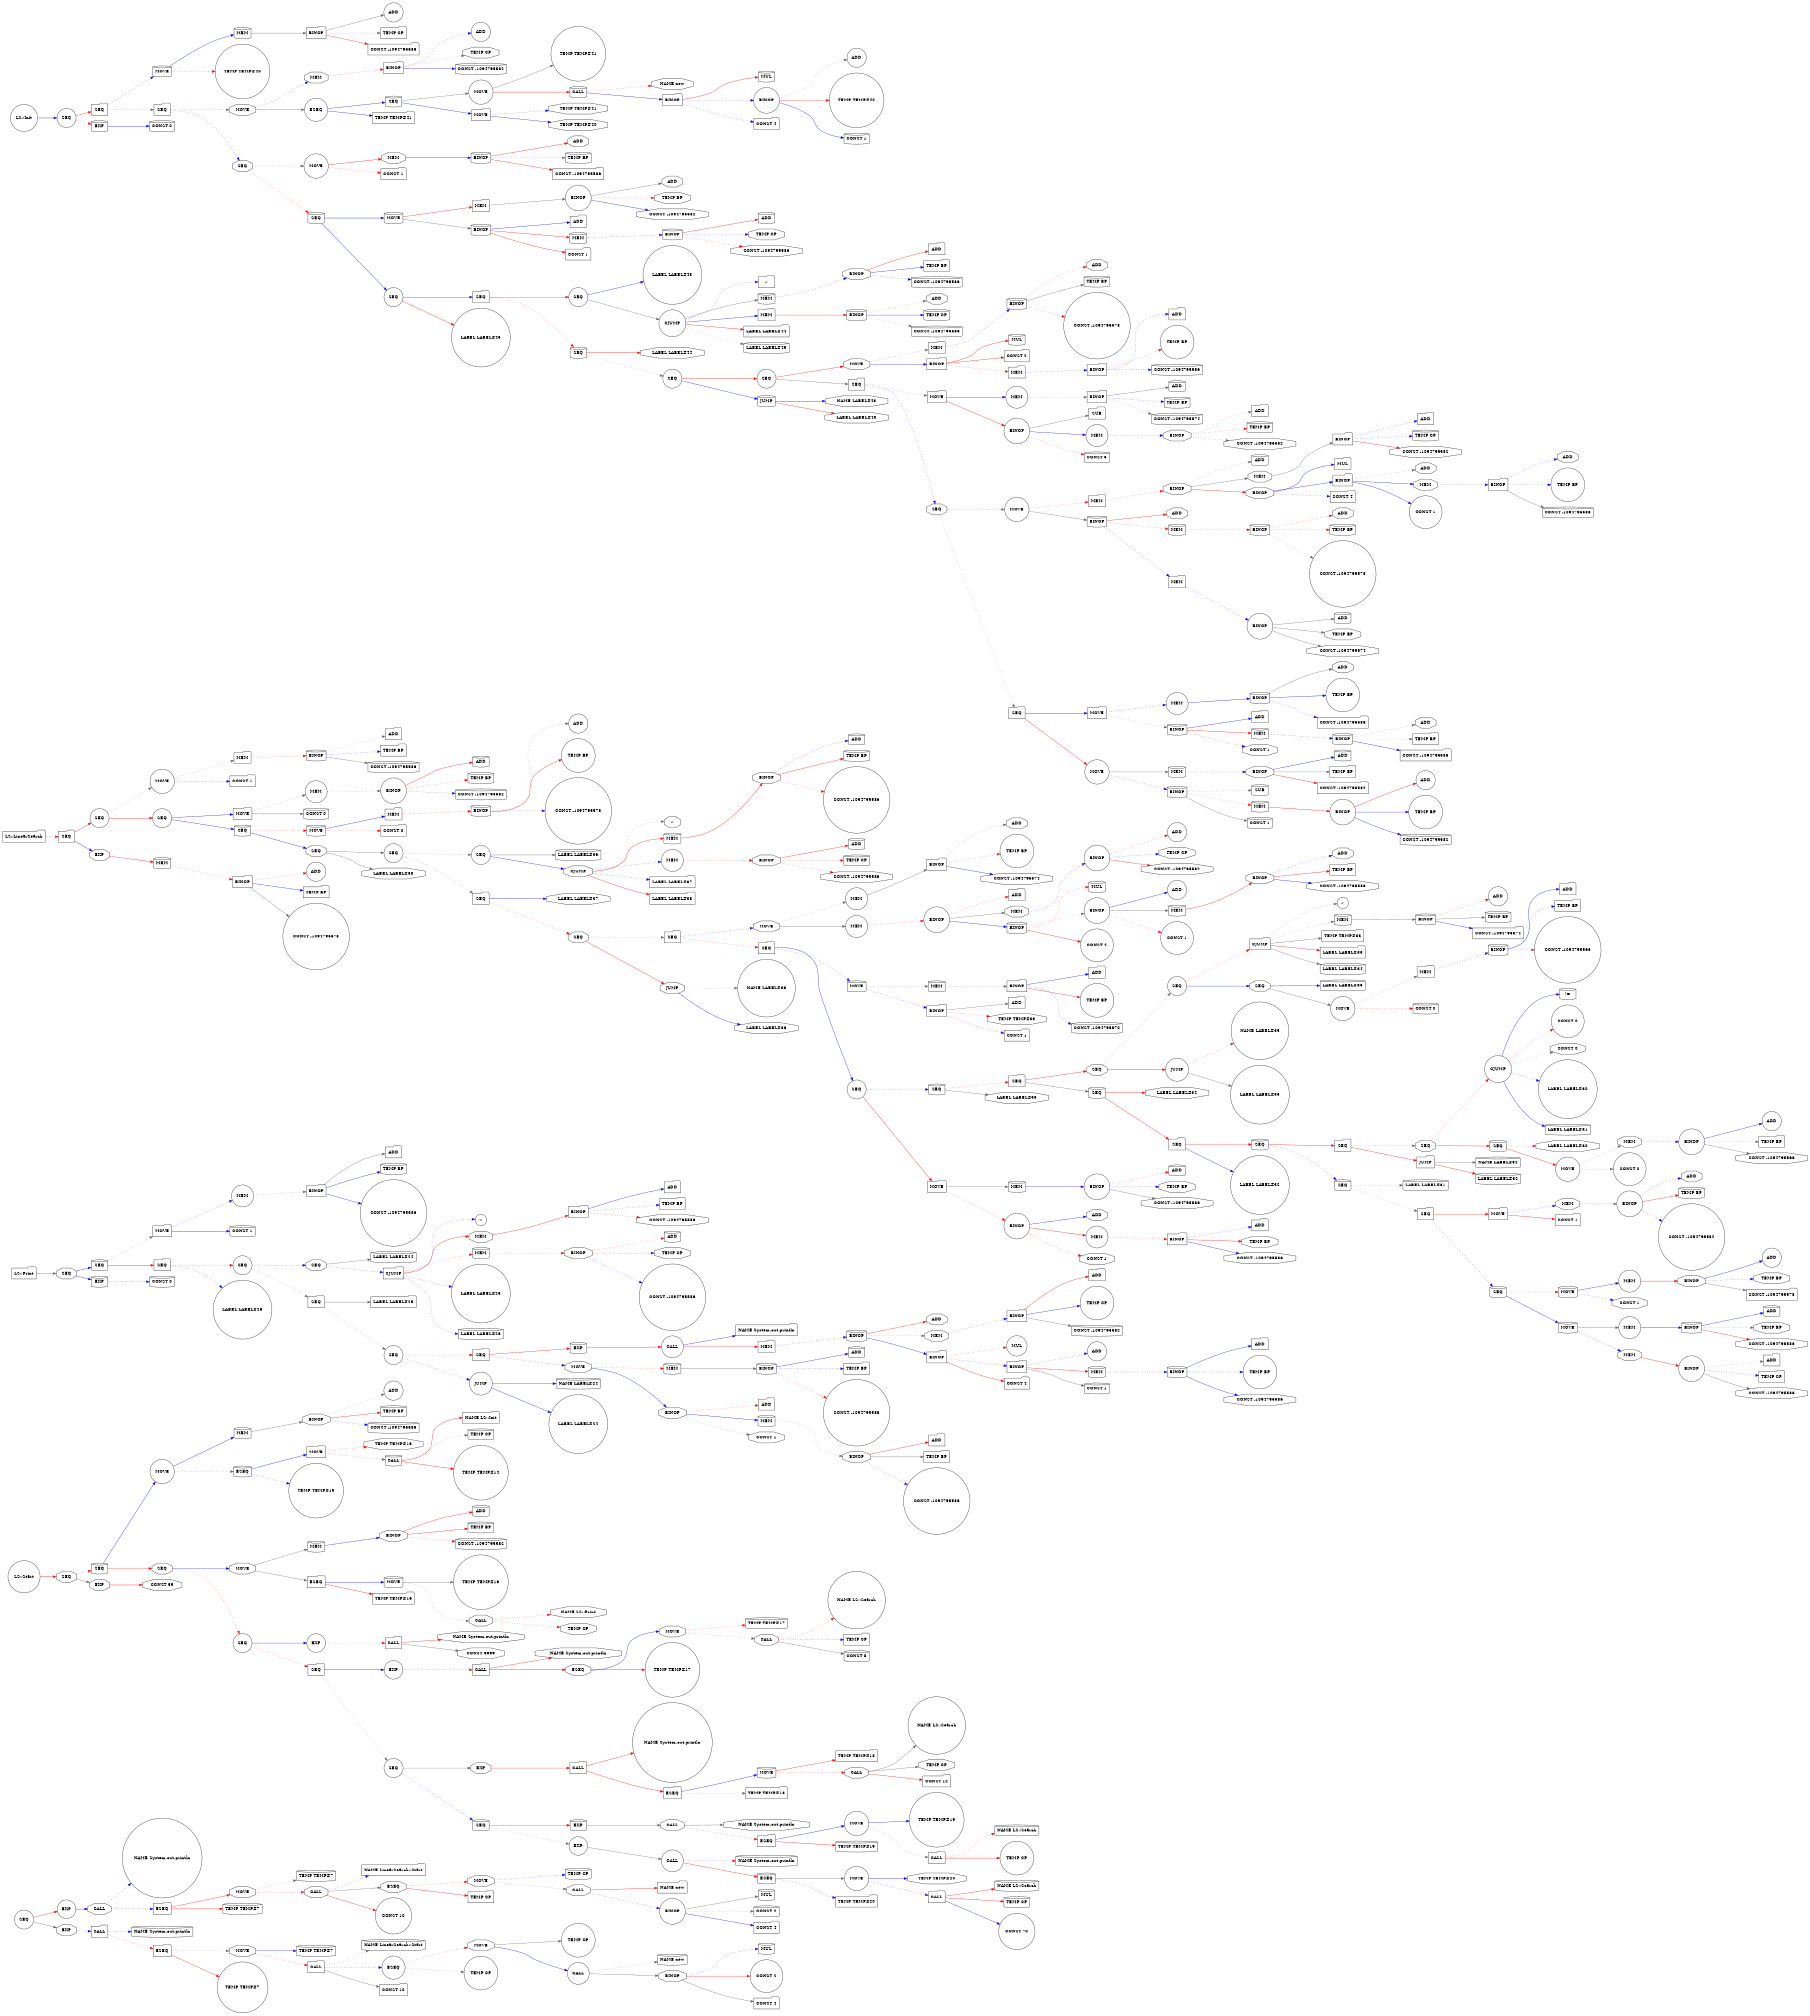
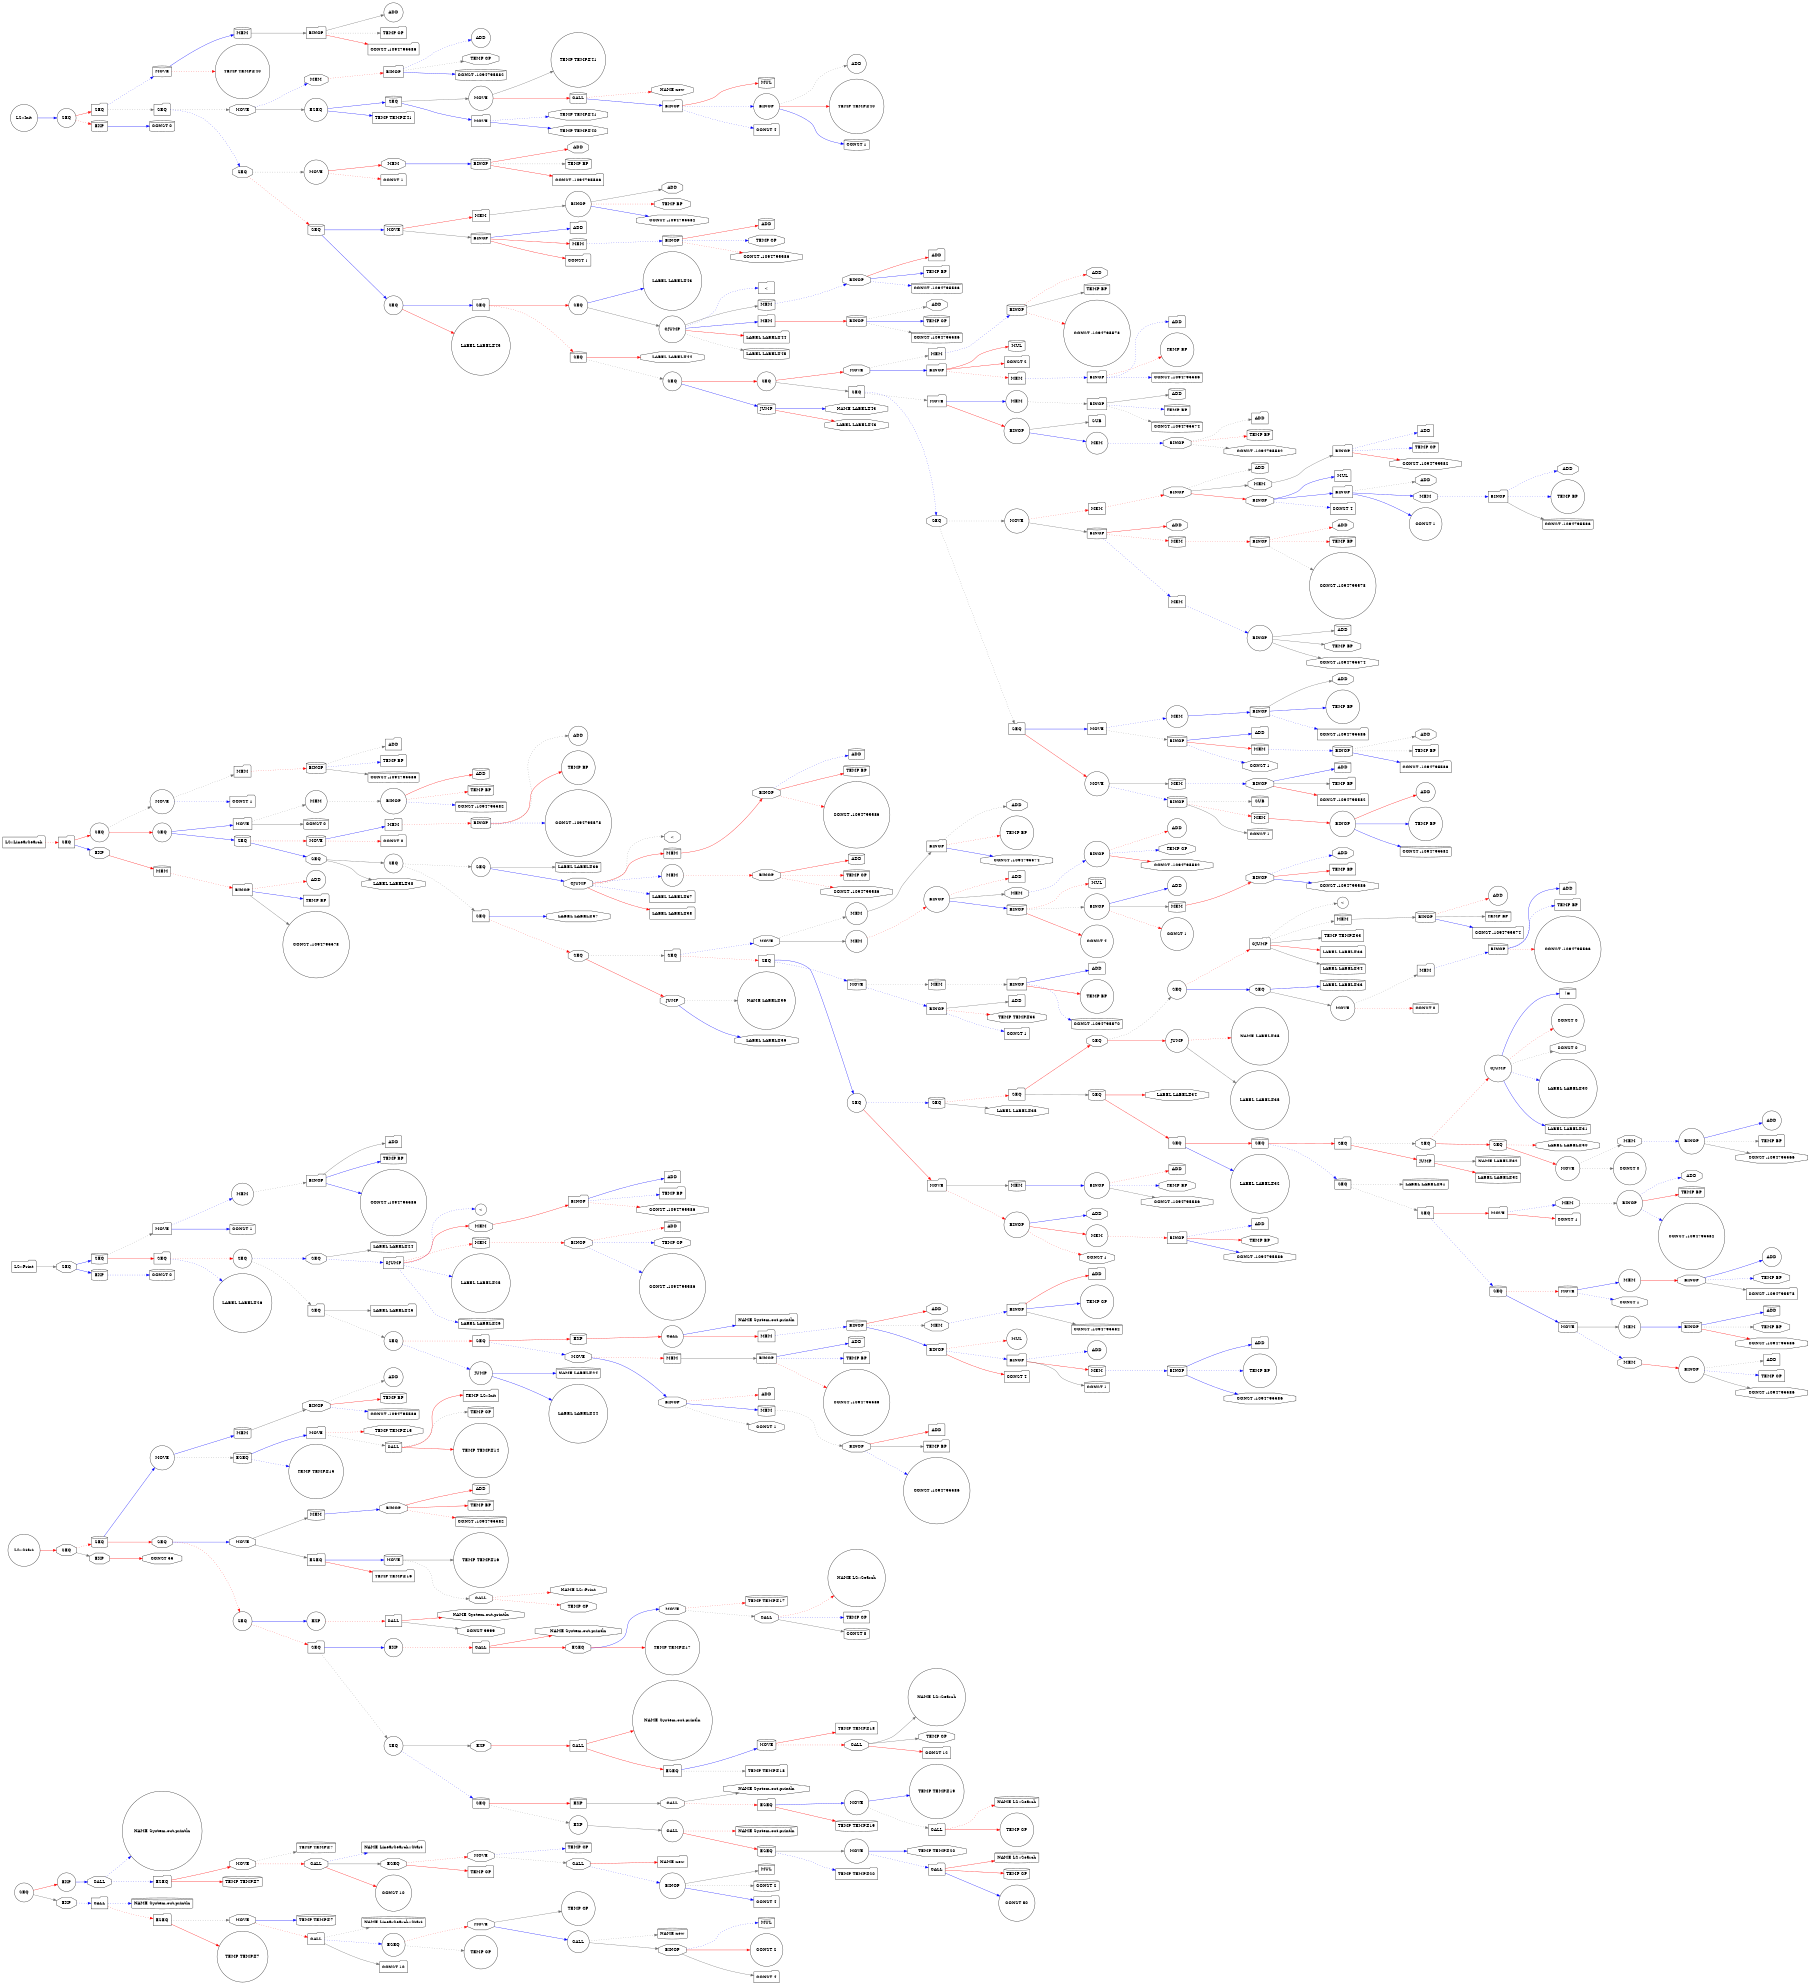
node "CONST 3": removed
node "NAME LS::Init": label "NAME LS::Init" -> "TEMP LS::Init"
node "CONST 70": label "CONST 70" -> "CONST 50"
